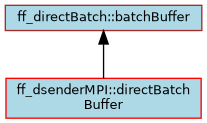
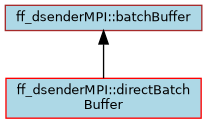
node "ff_directBatch::batchBuffer": label "ff_directBatch::batchBuffer" -> "ff_dsenderMPI::batchBuffer"
